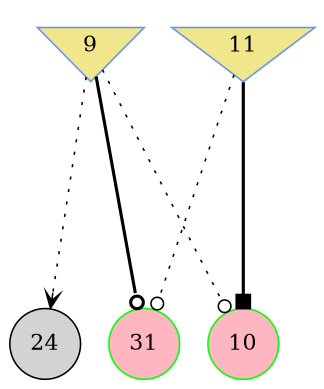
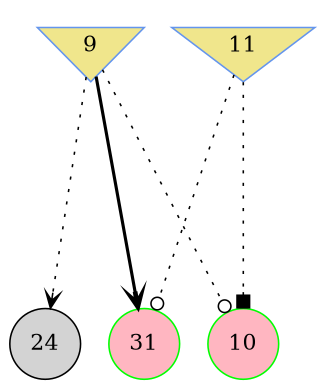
edge "9" -> "31": arrowhead odot -> vee
edge "11" -> "10": style bold -> dotted
